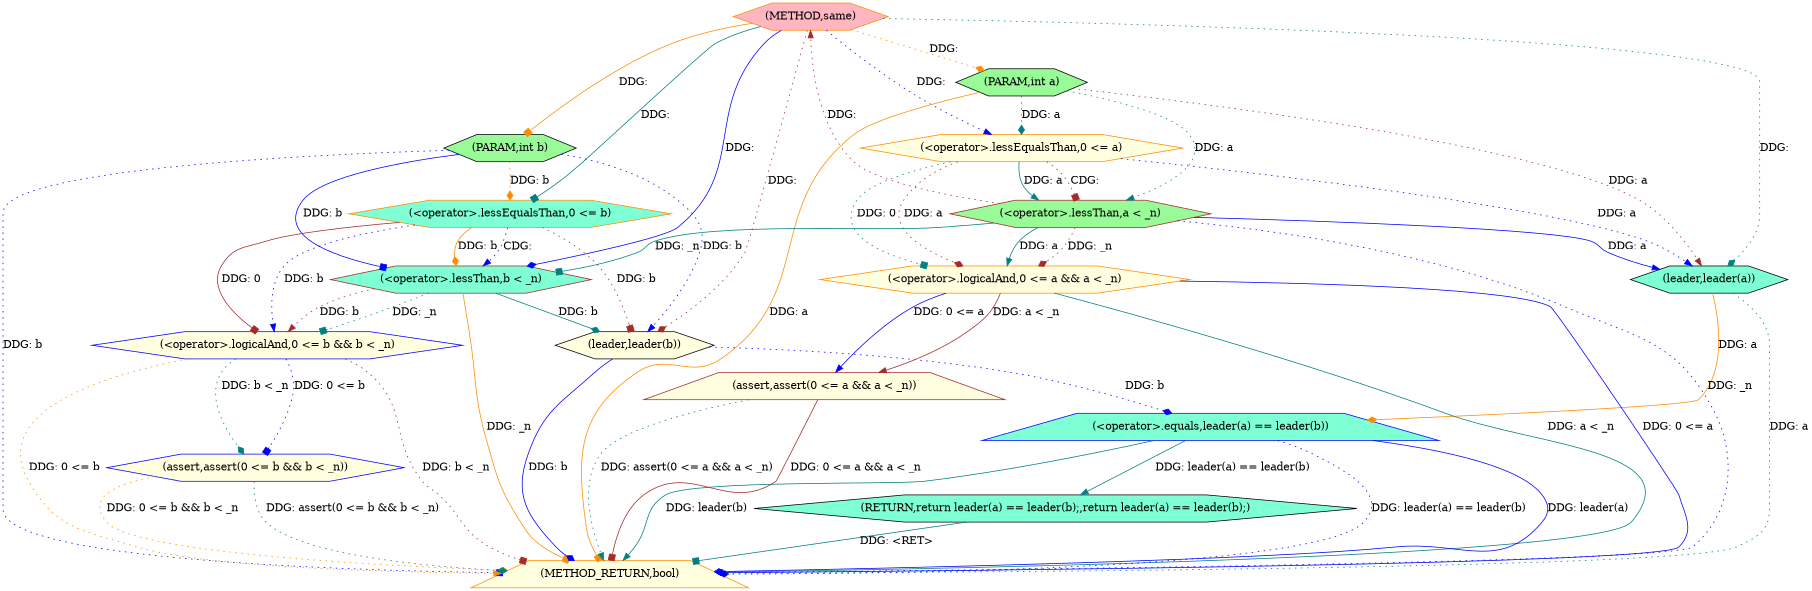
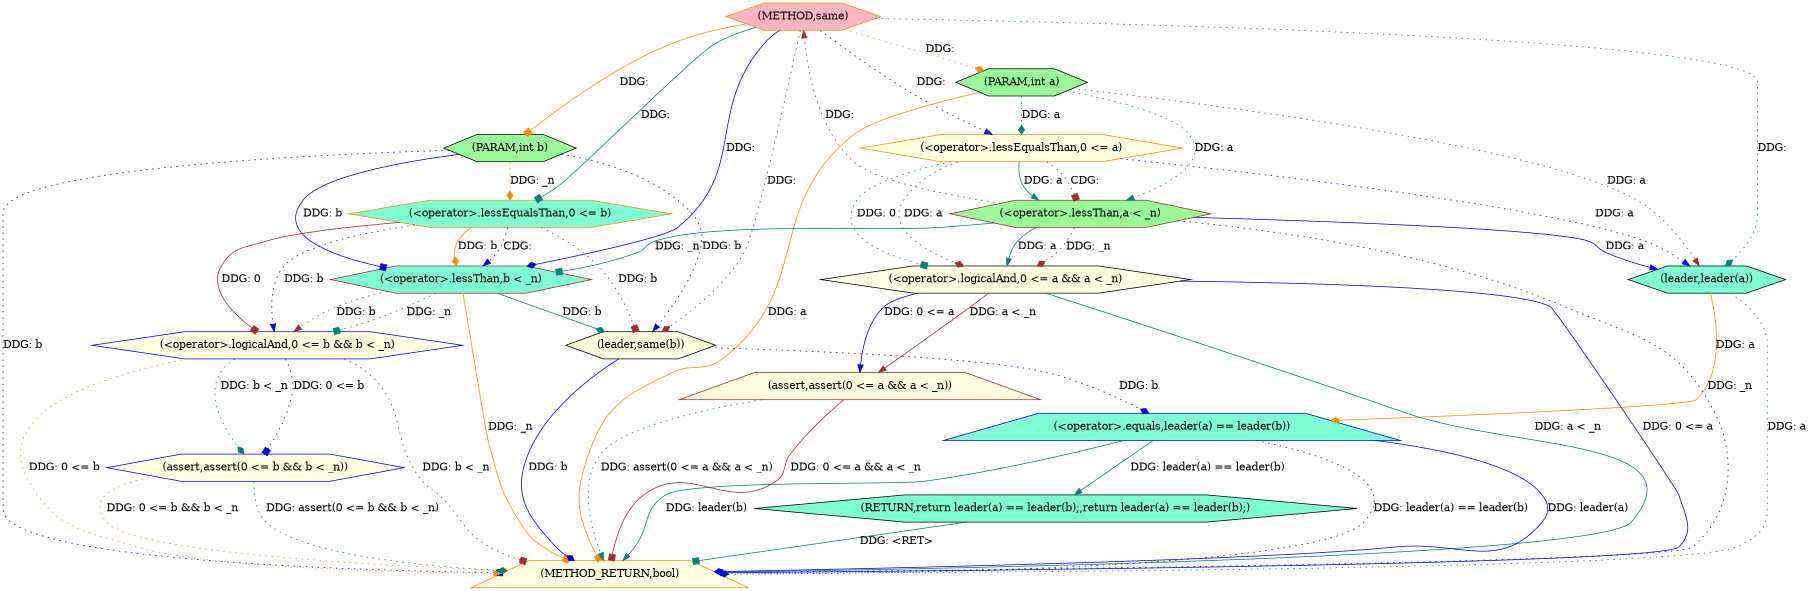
edge "(PARAM,int b)" -> "(<operator>.lessEqualsThan,0 <= b)": label "DDG: b" -> "DDG: _n"
node "(<operator>.logicalAnd,0 <= a && a < _n)": color darkorange -> black
node "(leader,leader(b))": label "(leader,leader(b))" -> "(leader,same(b))"
